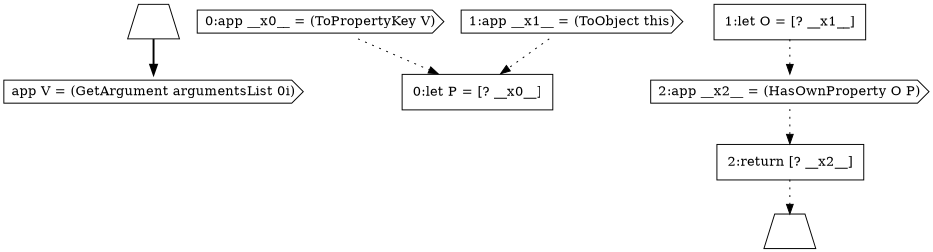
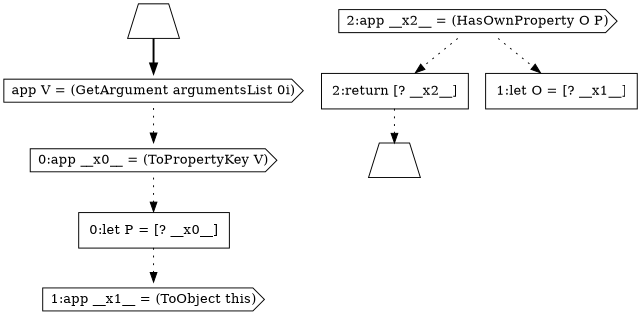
edge "1:let O = [? __x1__]" -> "2:app __x2__ = (HasOwnProperty O P)": reversed
edge "1:app __x1__ = (ToObject this)" -> "0:let P = [? __x0__]": reversed
edge "app V = (GetArgument argumentsList 0i)" -> "0:app __x0__ = (ToPropertyKey V)": added
